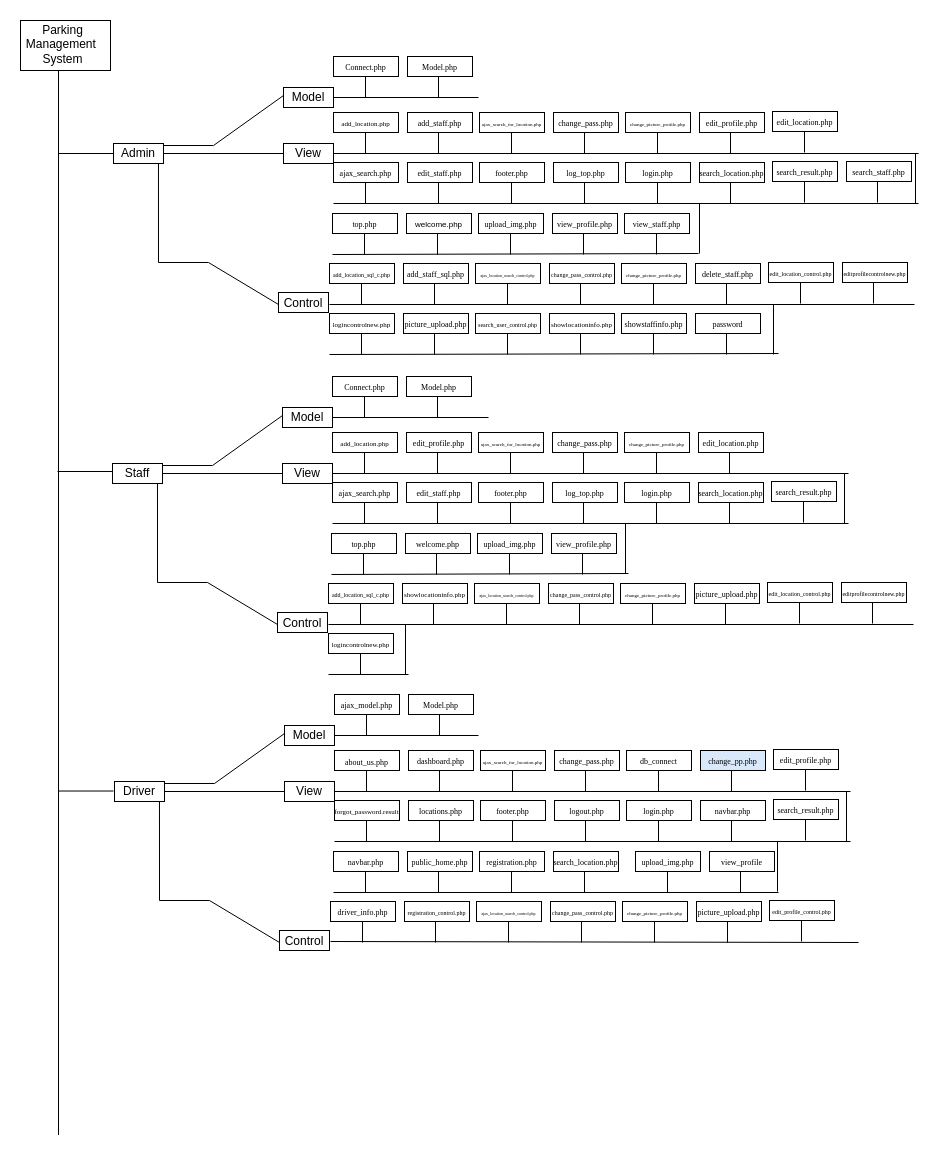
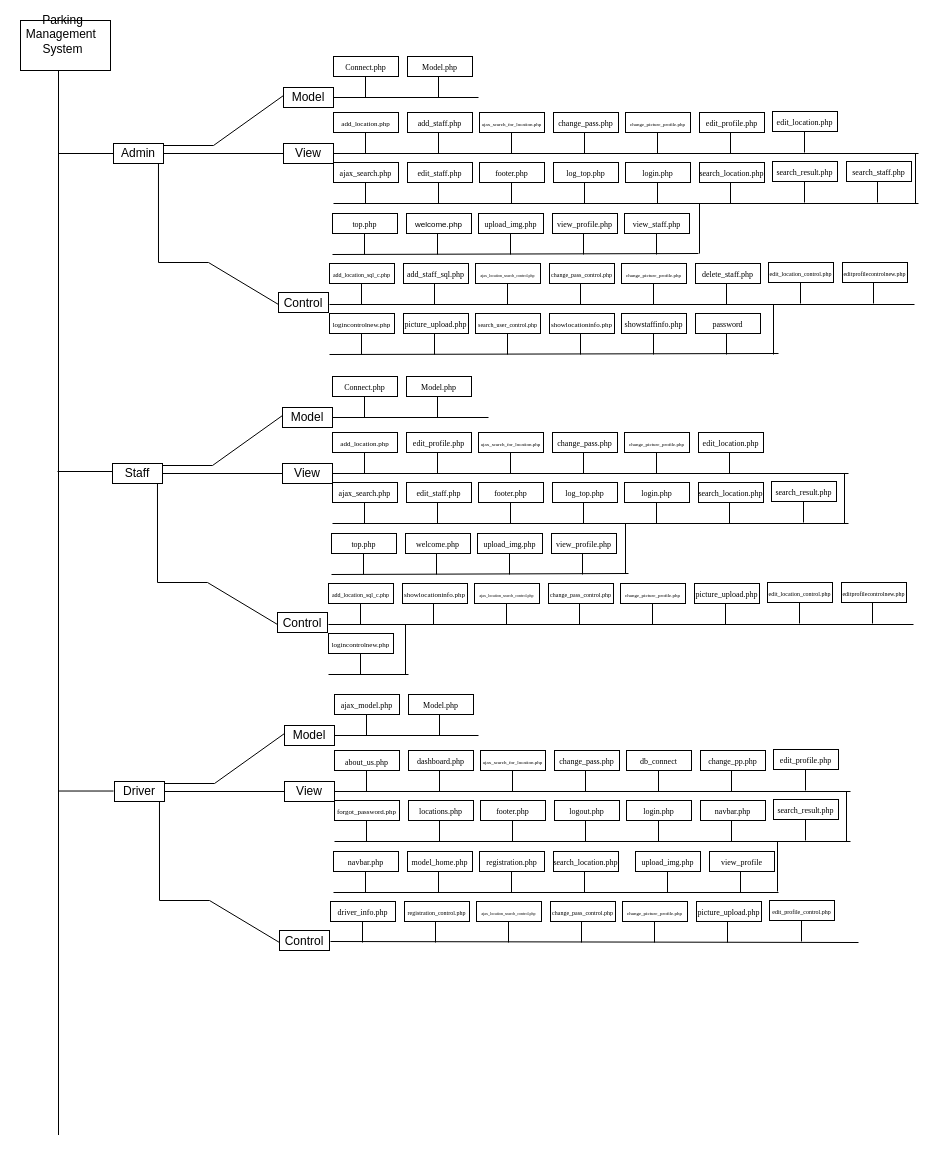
node "Parking Management System": moved (63, 44) -> (63, 34)
node "change_pp.php": fillcolor #dae8fc -> #ffffff
node "forgot_password.result": label "forgot_password.result" -> "forgot_password.php"
node "public_home.php": label "public_home.php" -> "model_home.php"
